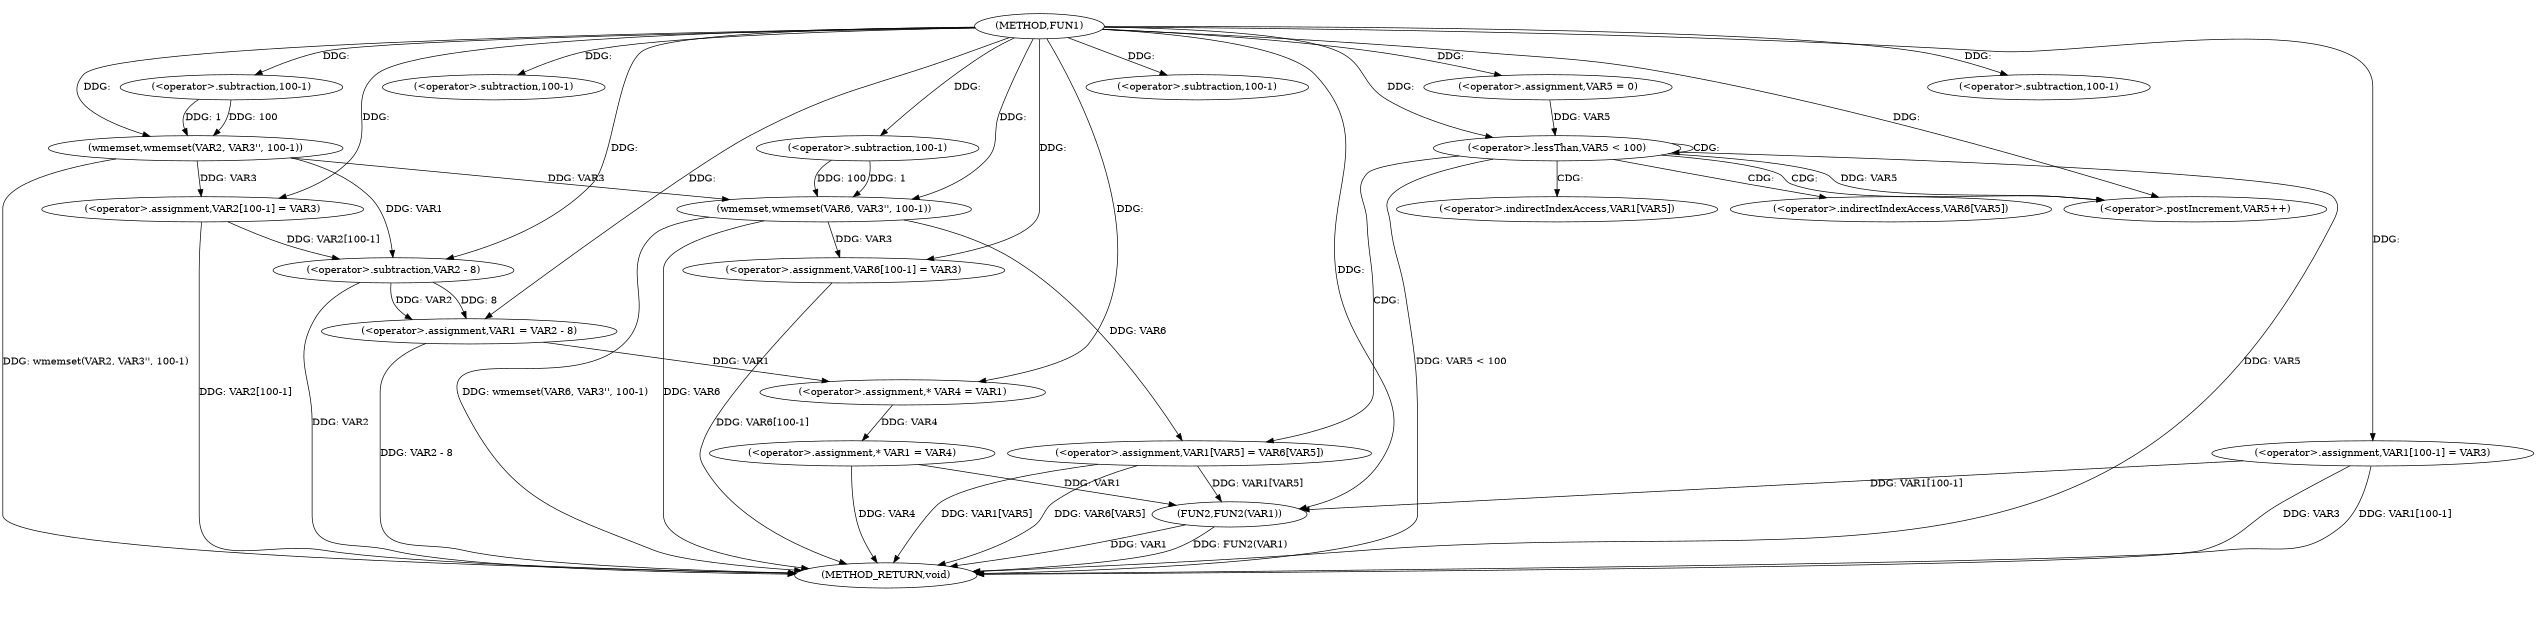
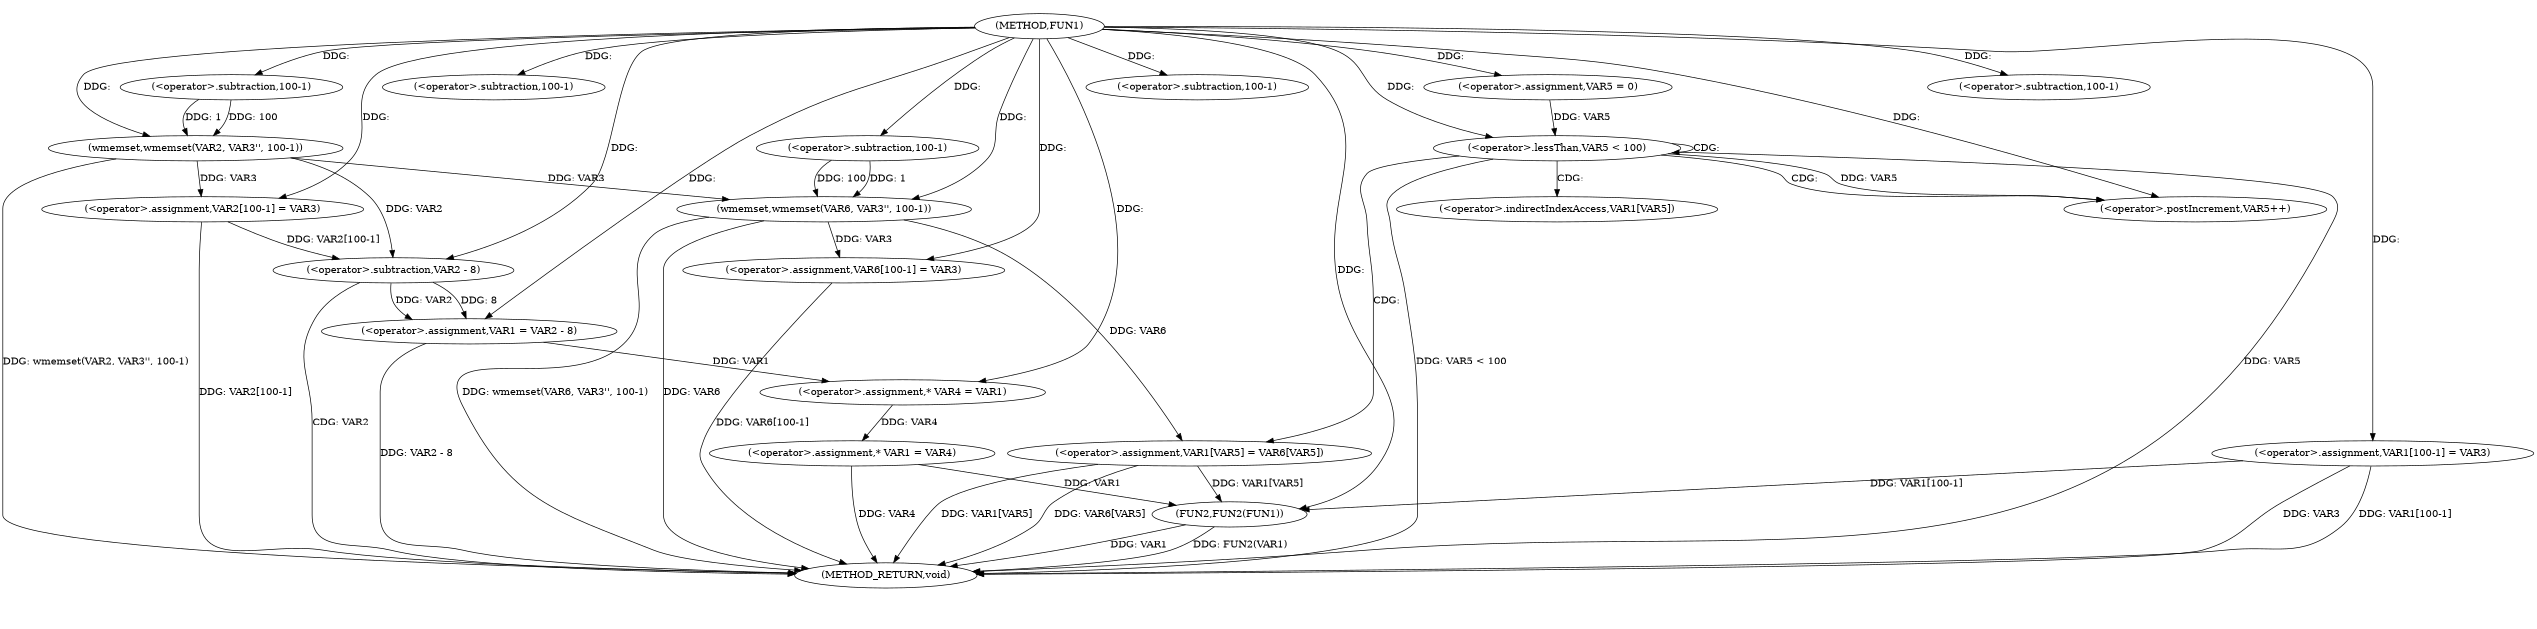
edge "(wmemset,wmemset(VAR2, VAR3'', 100-1))" -> "(<operator>.subtraction,VAR2 - 8)": label "DDG: VAR1" -> "DDG: VAR2"
node "(<operator>.indirectIndexAccess,VAR6[VAR5])": removed
edge "(<operator>.subtraction,VAR2 - 8)" -> "(METHOD_RETURN,void)": label "DDG: VAR2" -> "CDG: VAR2"
node "(FUN2,FUN2(VAR1))": label "(FUN2,FUN2(VAR1))" -> "(FUN2,FUN2(FUN1))"
